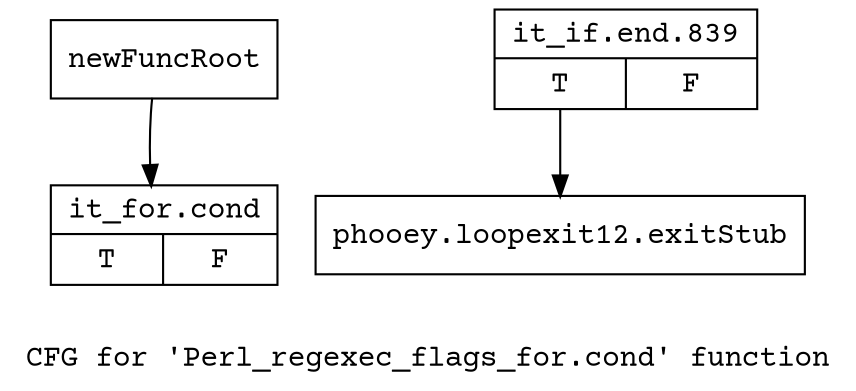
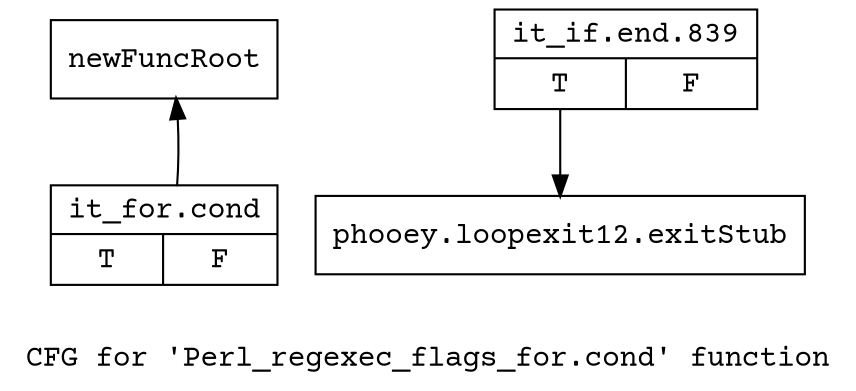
edge "newFuncRoot" -> "it_for.cond": reversed
